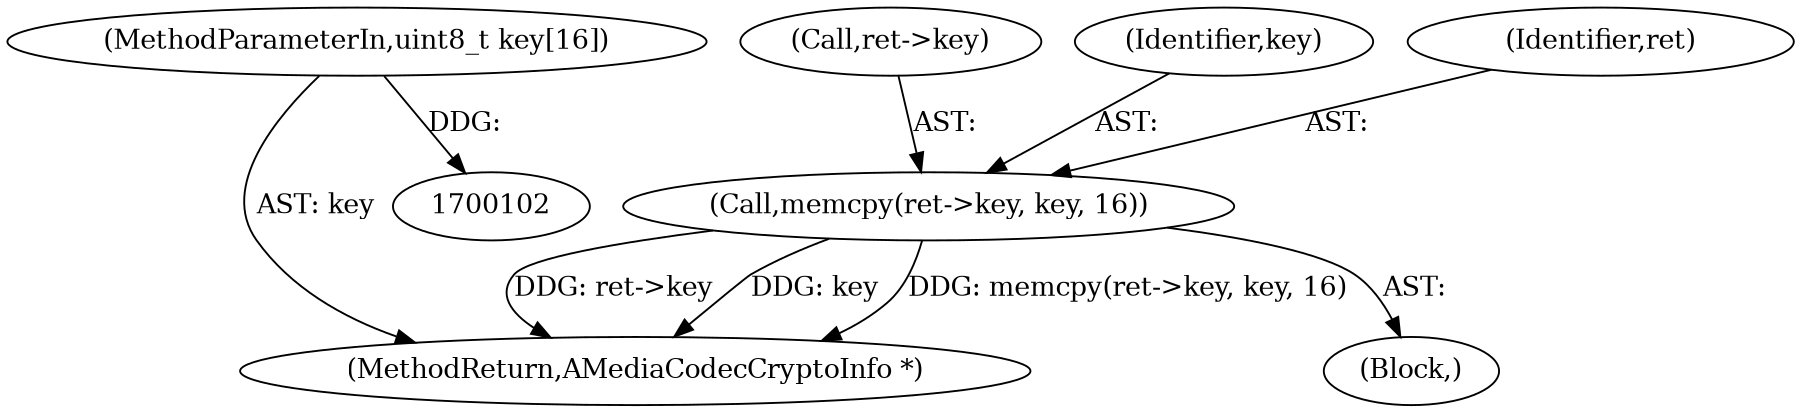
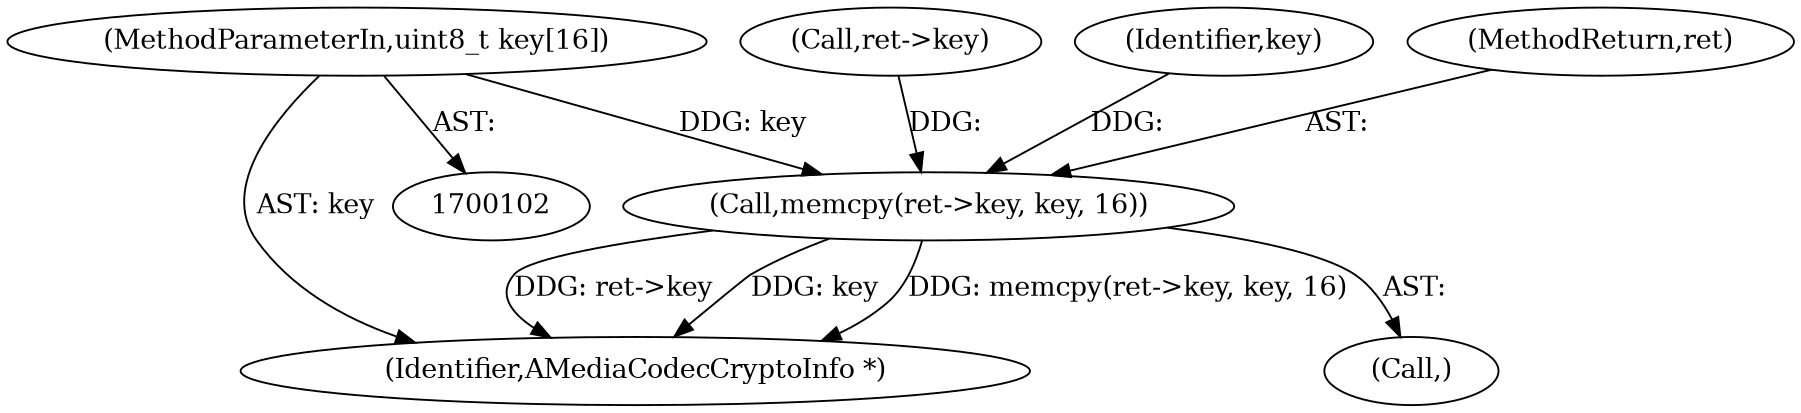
node "(Identifier,ret)": label "(Identifier,ret)" -> "(MethodReturn,ret)"
edge "(MethodParameterIn,uint8_t key[16])" -> "(Call,memcpy(ret->key, key, 16))": added, label "DDG: key"
edge "(MethodParameterIn,uint8_t key[16])" -> "1700102": label "DDG: " -> "AST: "
edge "(Call,ret->key)" -> "(Call,memcpy(ret->key, key, 16))": label "AST: " -> "DDG: "
edge "(Identifier,key)" -> "(Call,memcpy(ret->key, key, 16))": label "AST: " -> "DDG: "
node "(MethodReturn,AMediaCodecCryptoInfo *)": label "(MethodReturn,AMediaCodecCryptoInfo *)" -> "(Identifier,AMediaCodecCryptoInfo *)"
node "(Block,)": label "(Block,)" -> "(Call,)"
